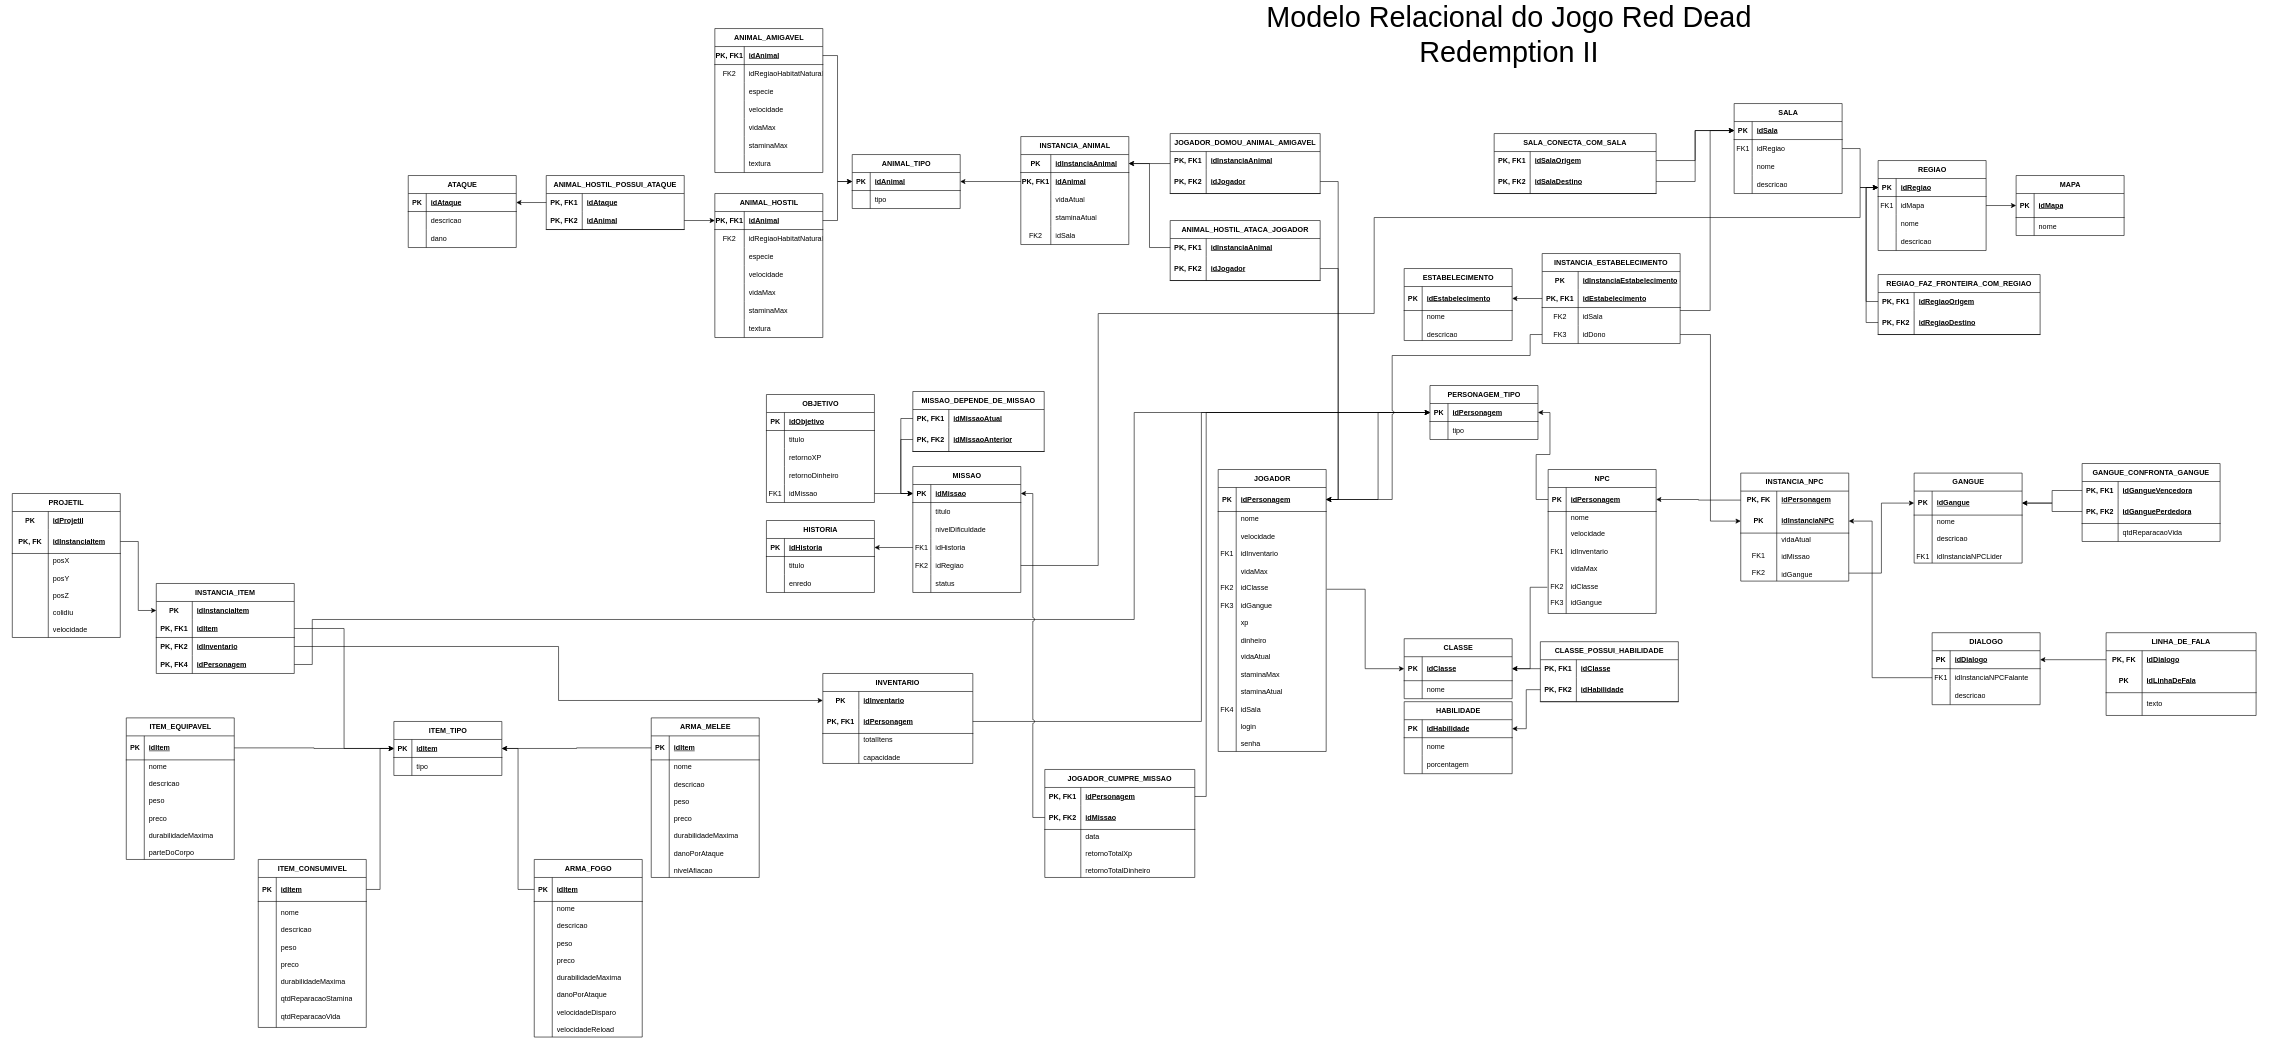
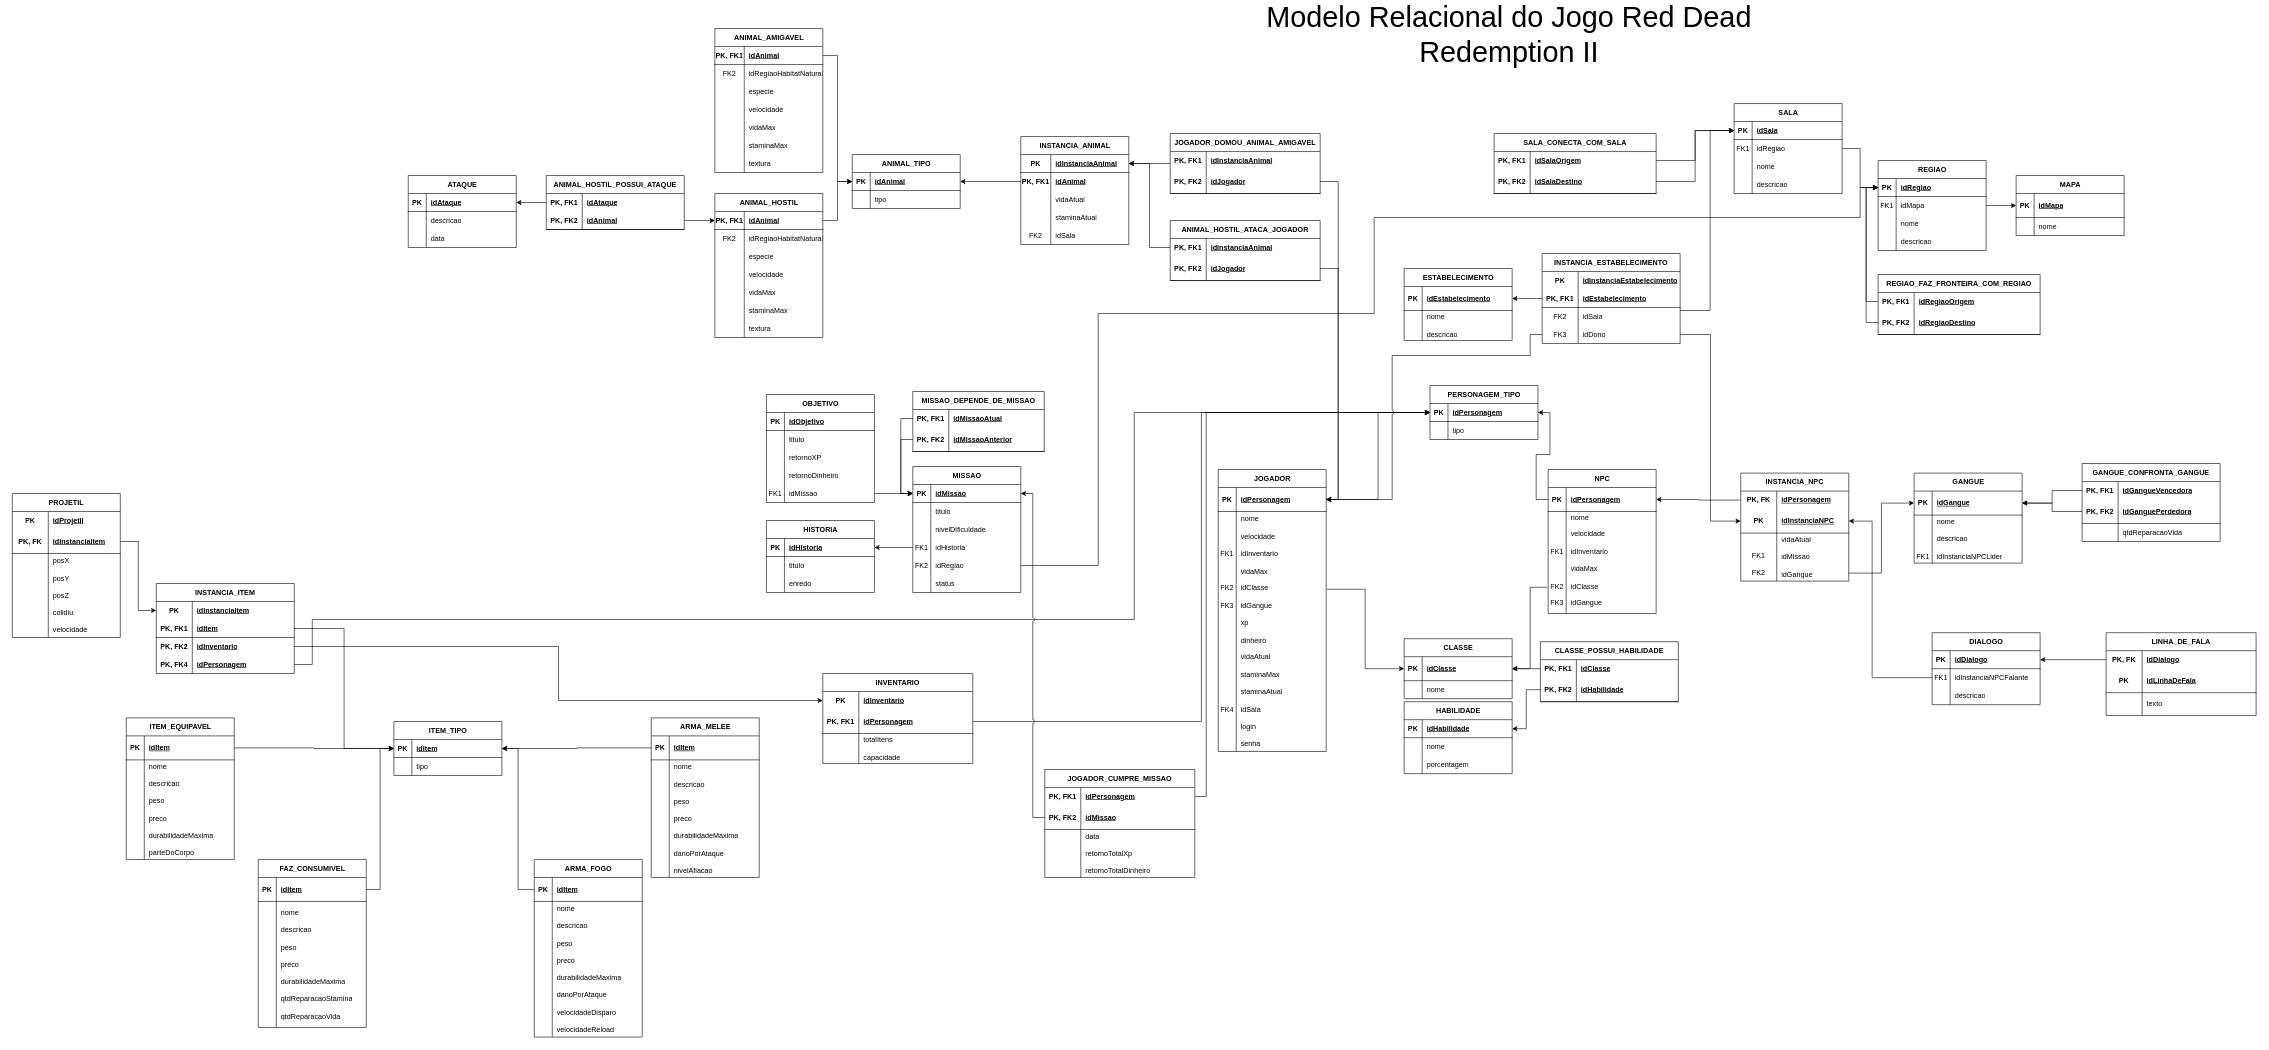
node "dano": label "dano" -> "data"
node "ITEM_CONSUMIVEL": label "ITEM_CONSUMIVEL" -> "FAZ_CONSUMIVEL"
